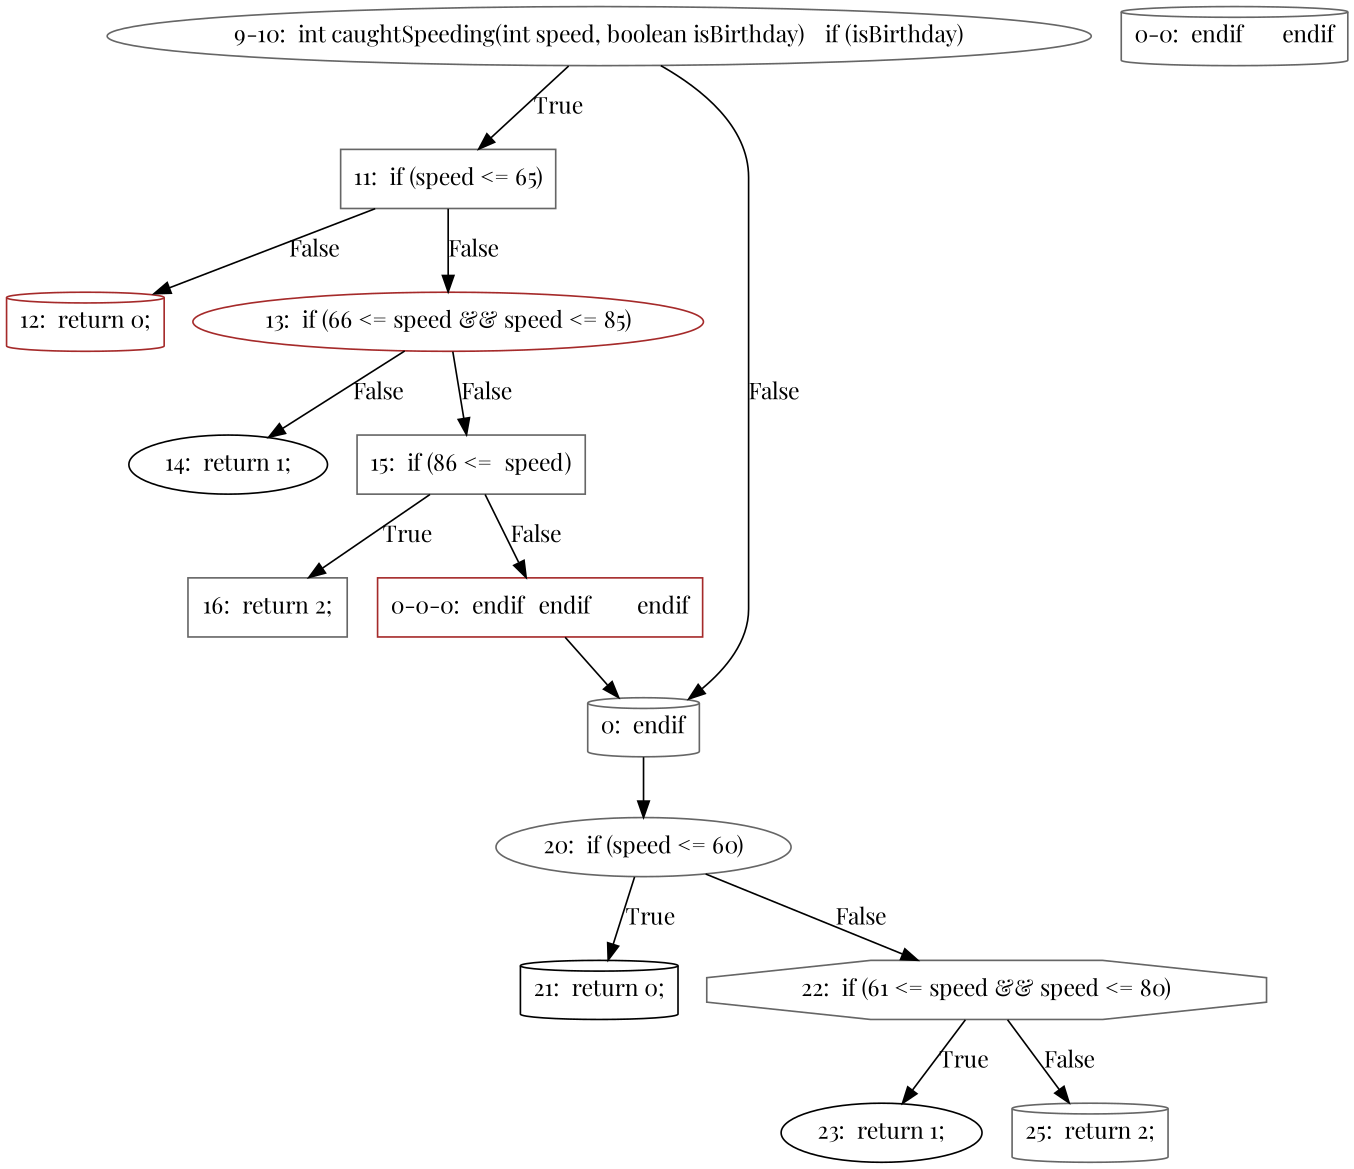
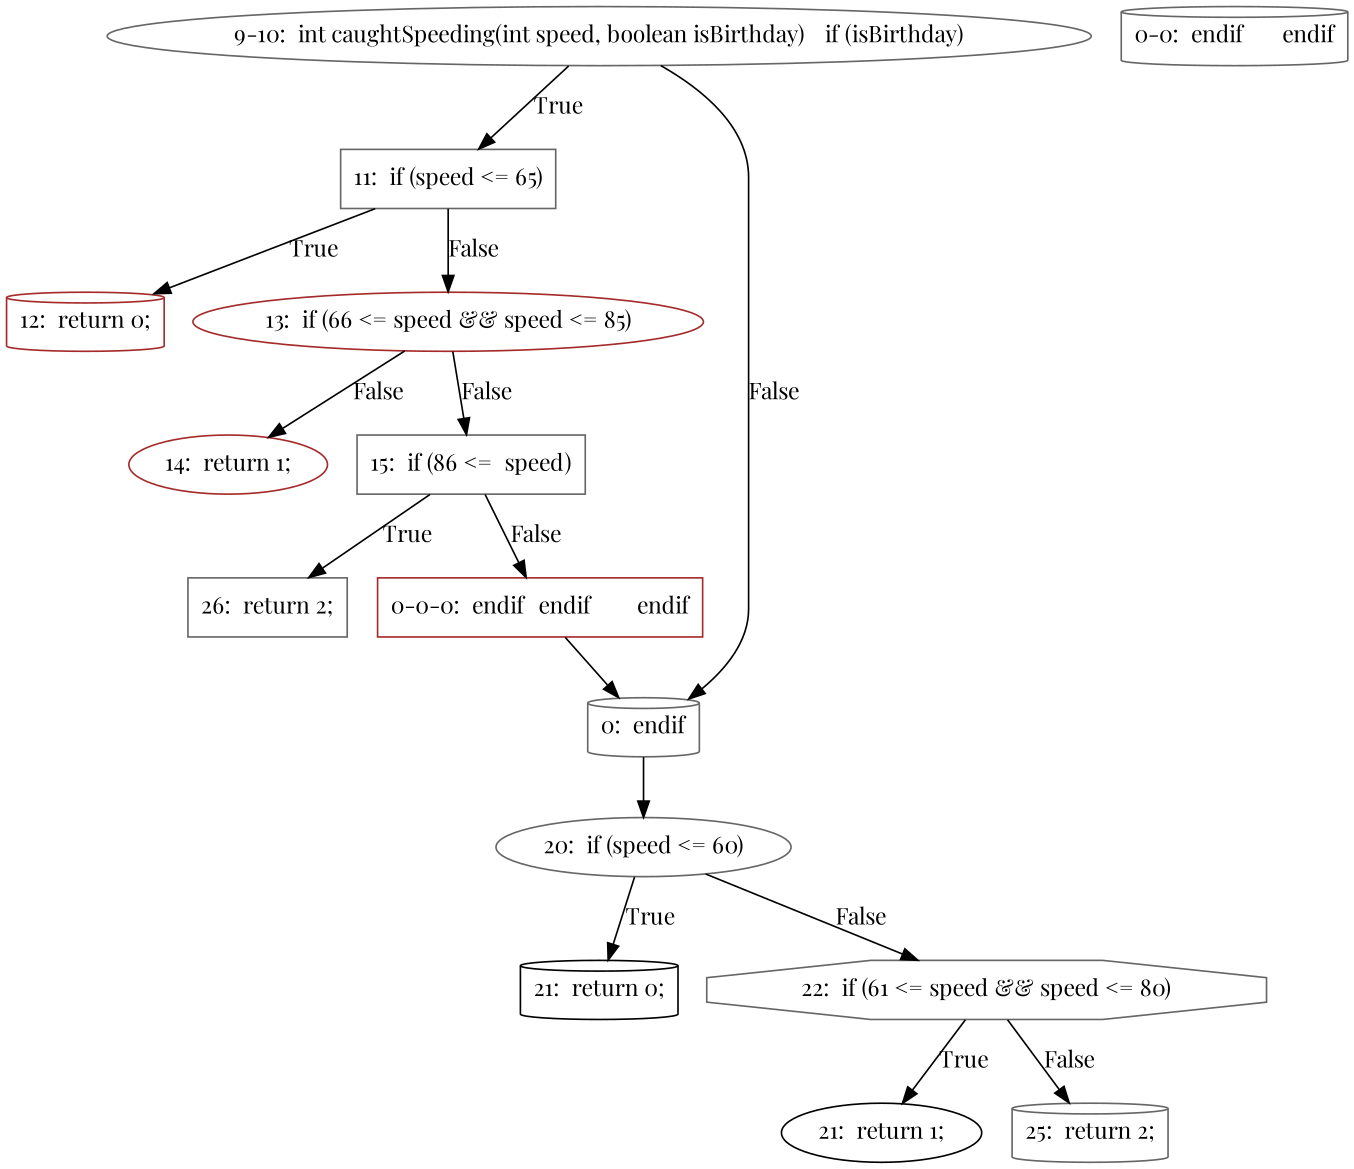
edge "11:  if (speed <= 65)" -> "12:  return 0;": label "False" -> "True"
node "14:  return 1;": color black -> brown
node "16:  return 2;": label "16:  return 2;" -> "26:  return 2;"
node "23:  return 1;": label "23:  return 1;" -> "21:  return 1;"
